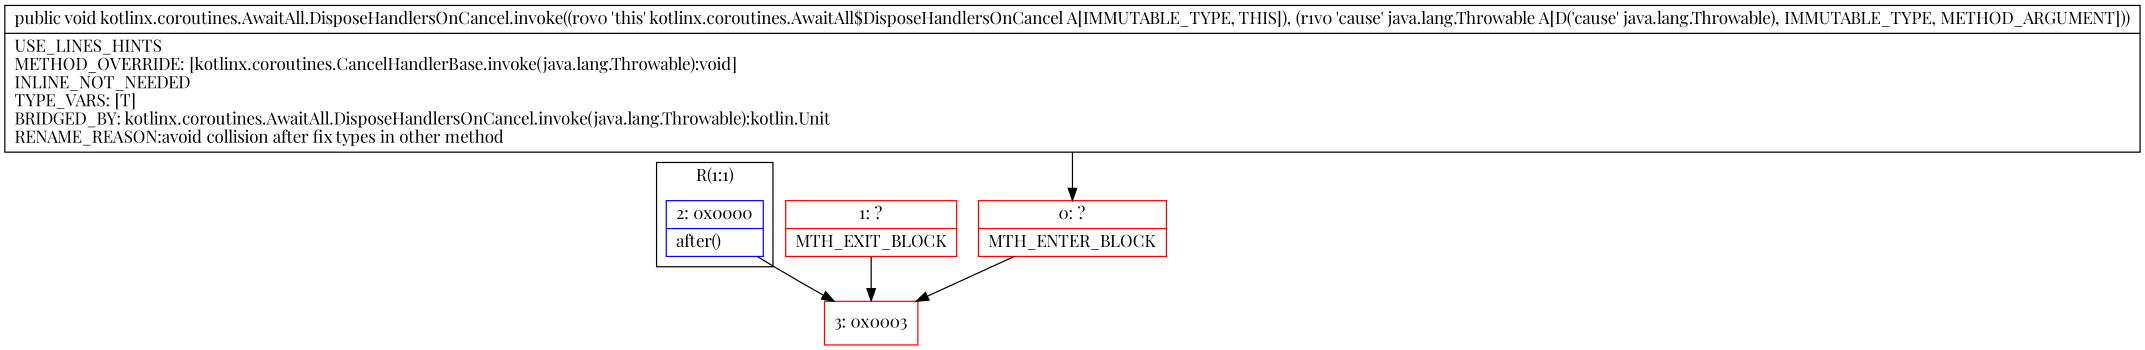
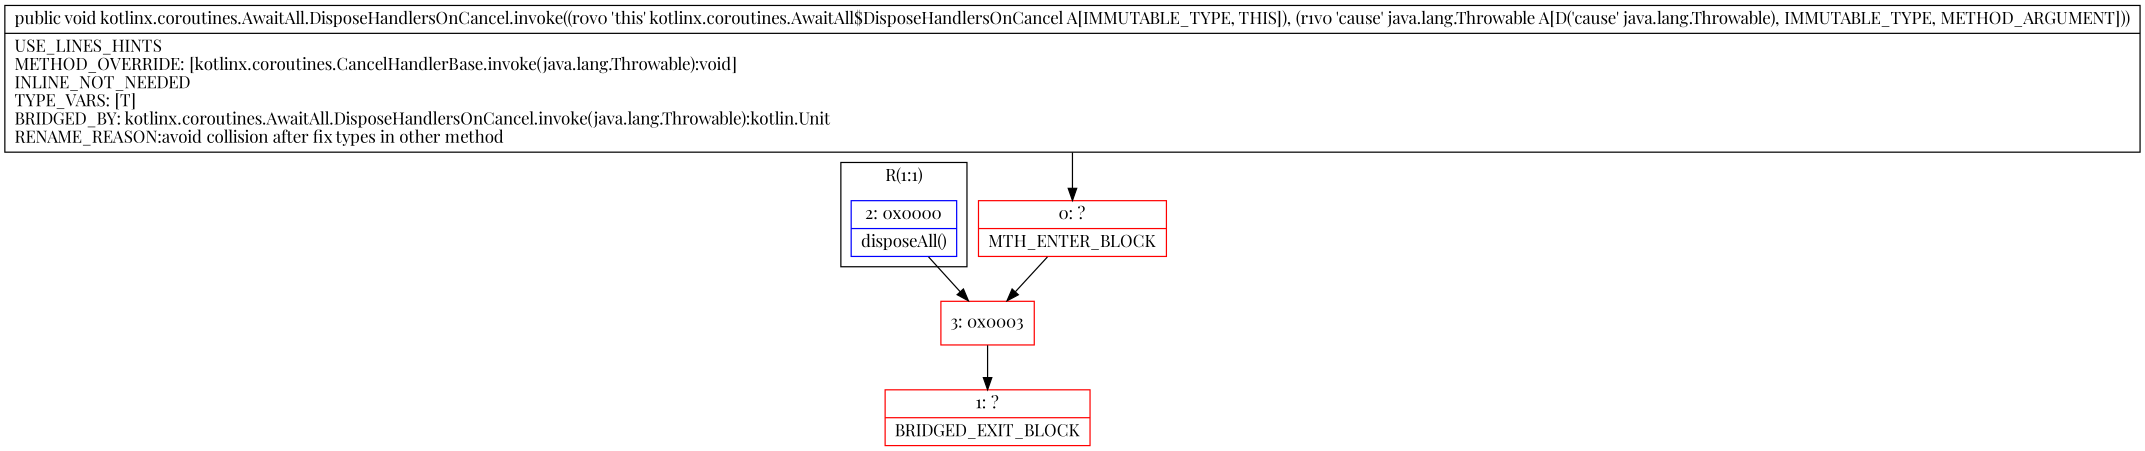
node "2: 0x0000": text "after()" -> "disposeAll()"
node "1: ?": text "MTH_EXIT_BLOCK" -> "BRIDGED_EXIT_BLOCK"
edge "1: ?" -> "3: 0x0003": reversed
